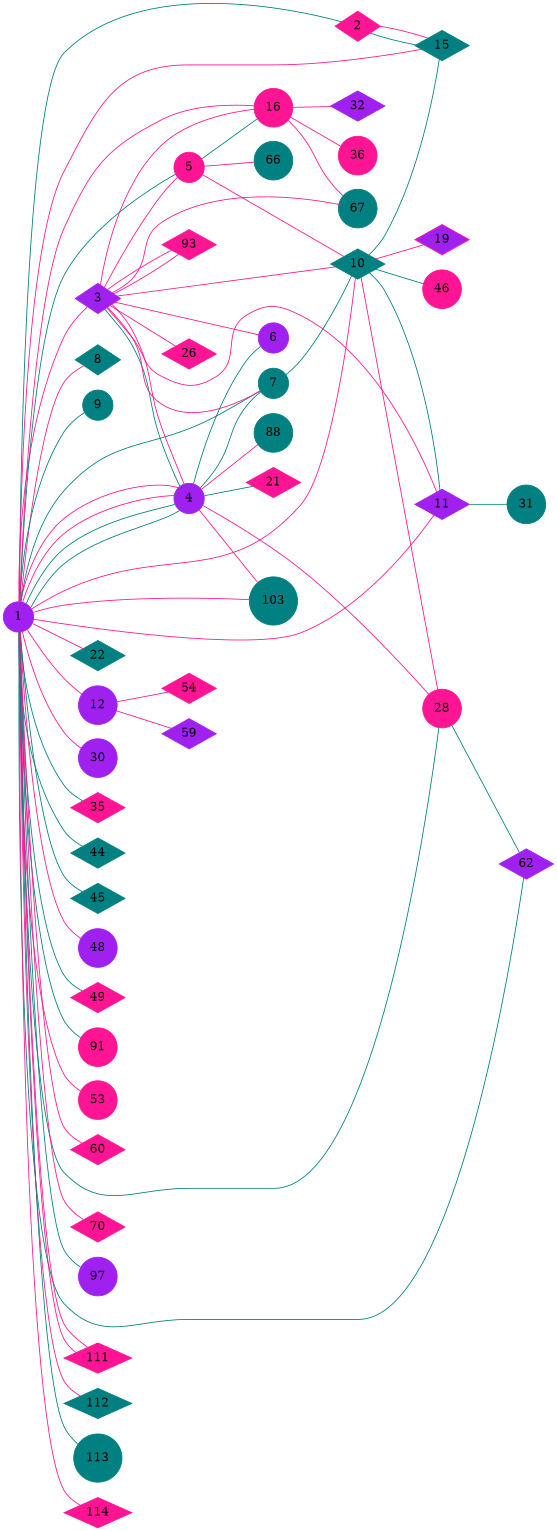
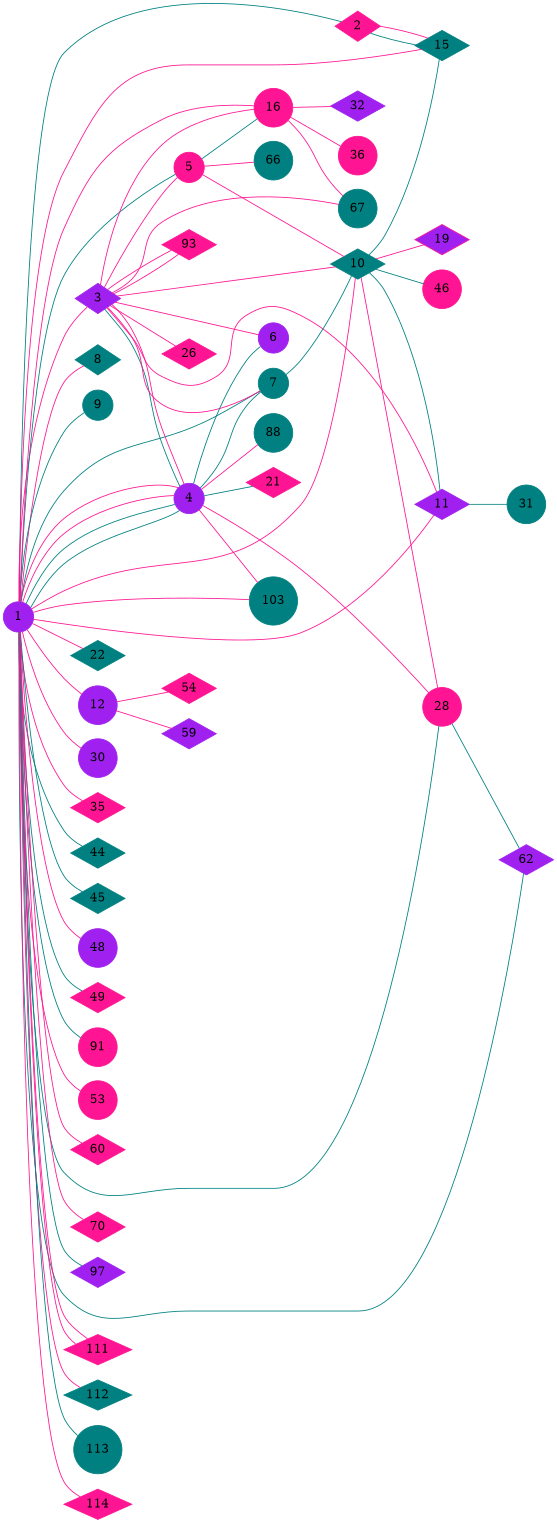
edge "1" -- "35": color teal -> deeppink
node "97": shape circle -> diamond
